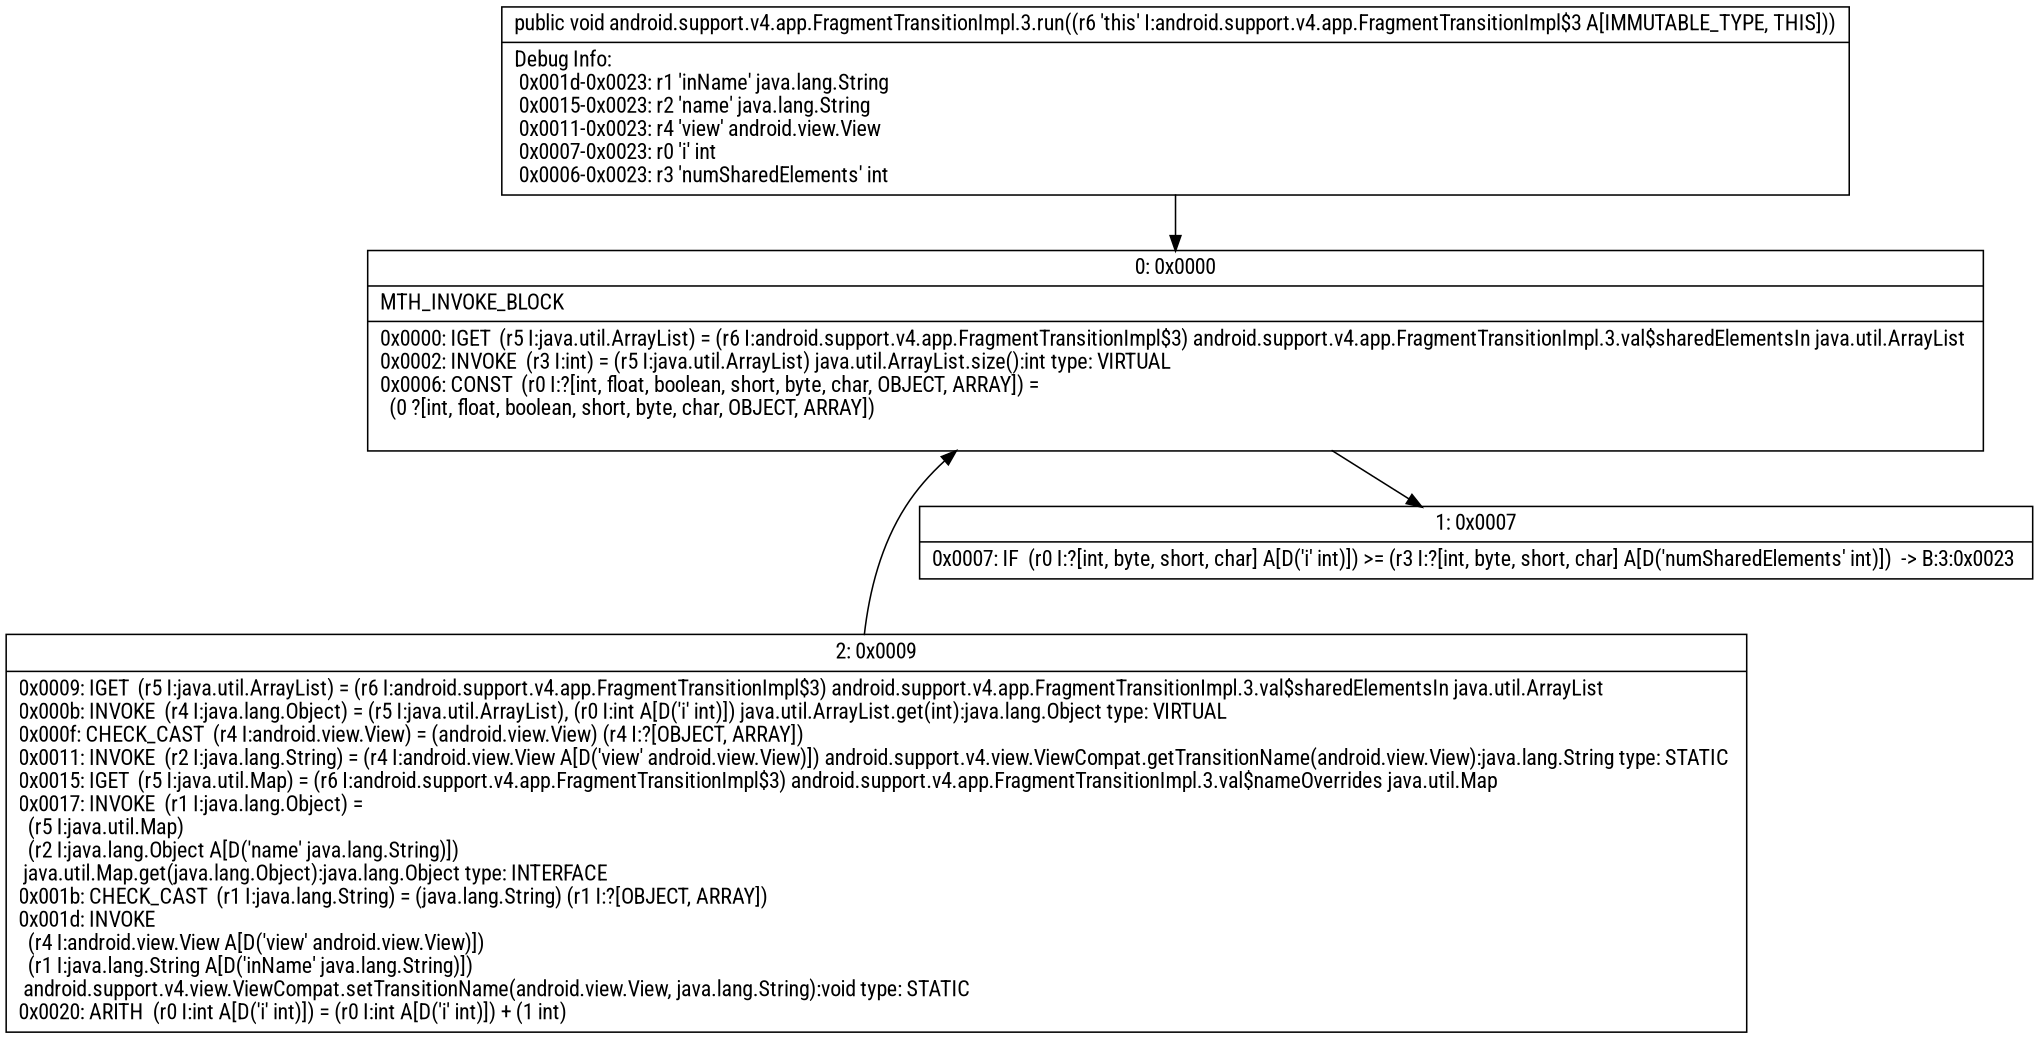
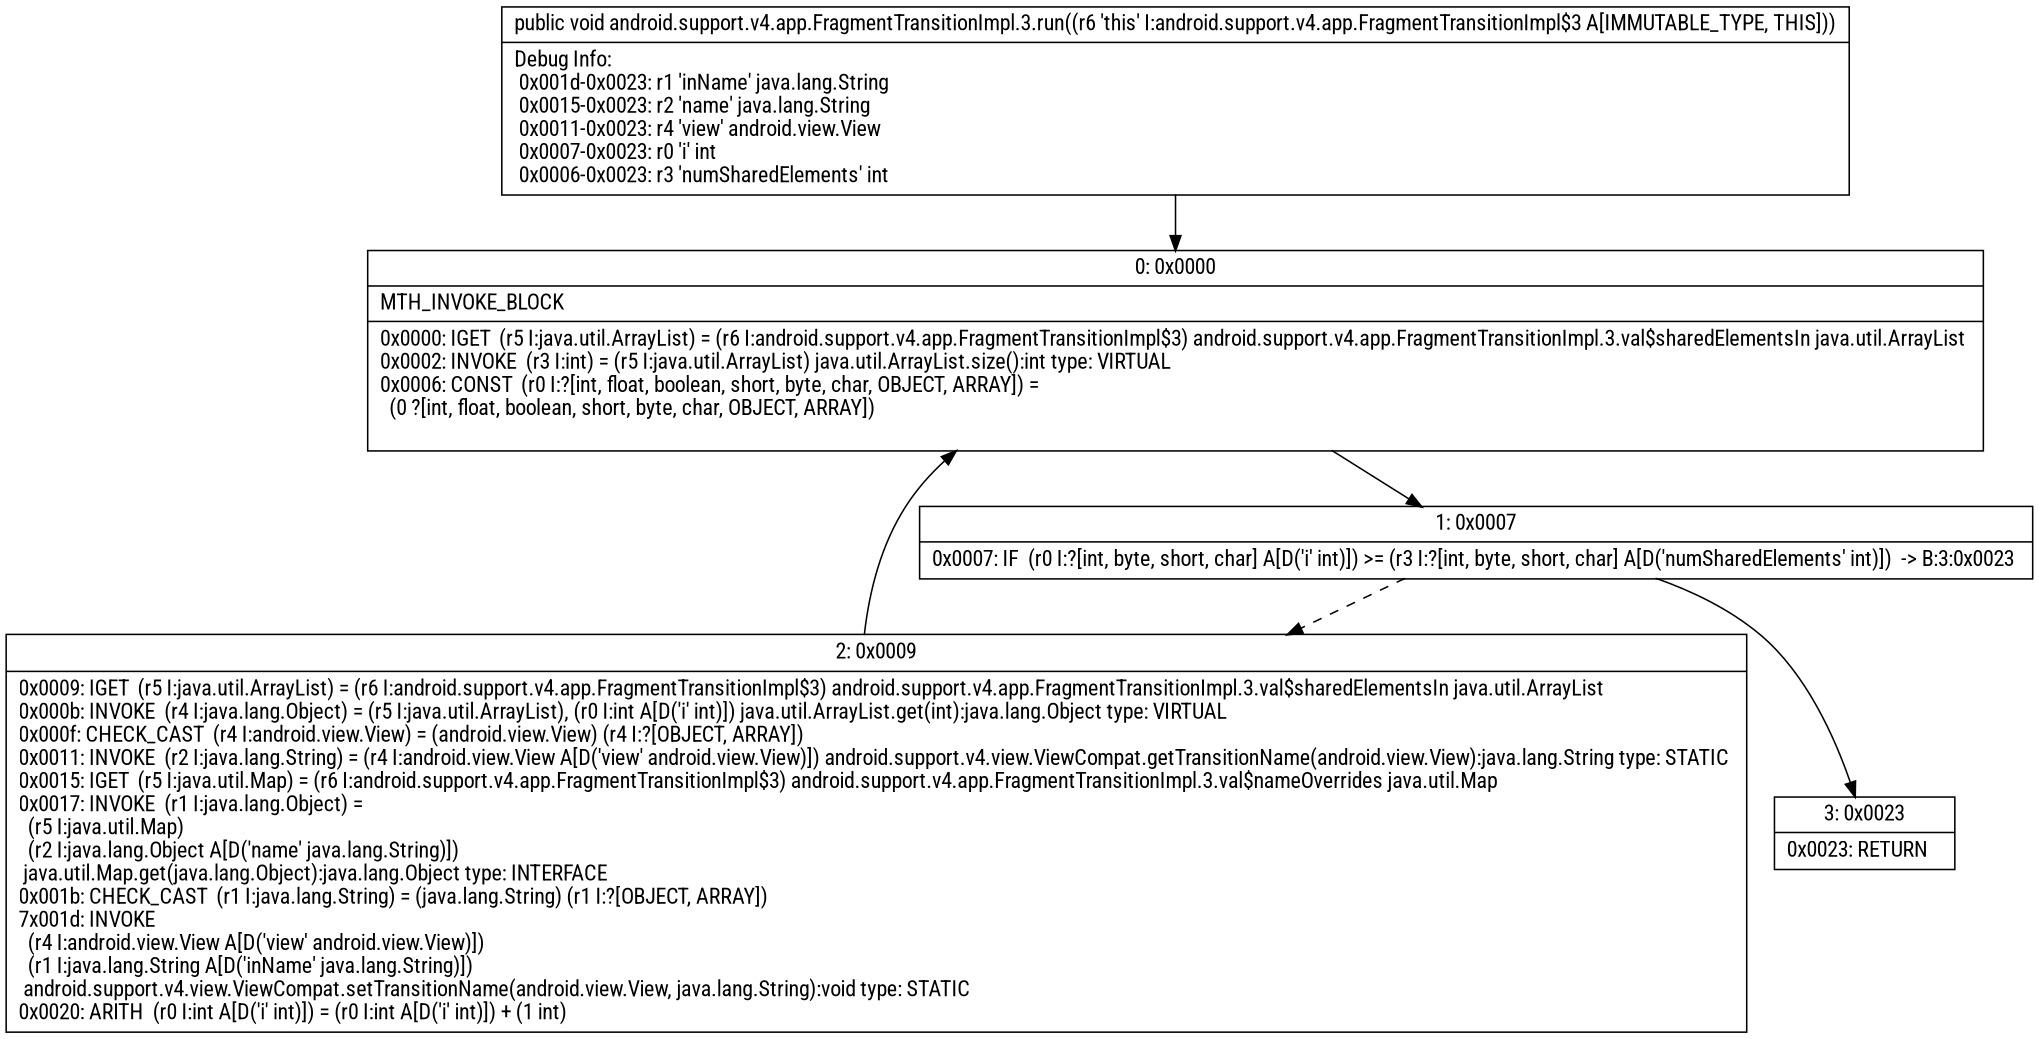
edge "1: 0x0007" -> "2: 0x0009": added
node "3: 0x0023": added
node "2: 0x0009": text "0x001d: INVOKE" -> "7x001d: INVOKE"
